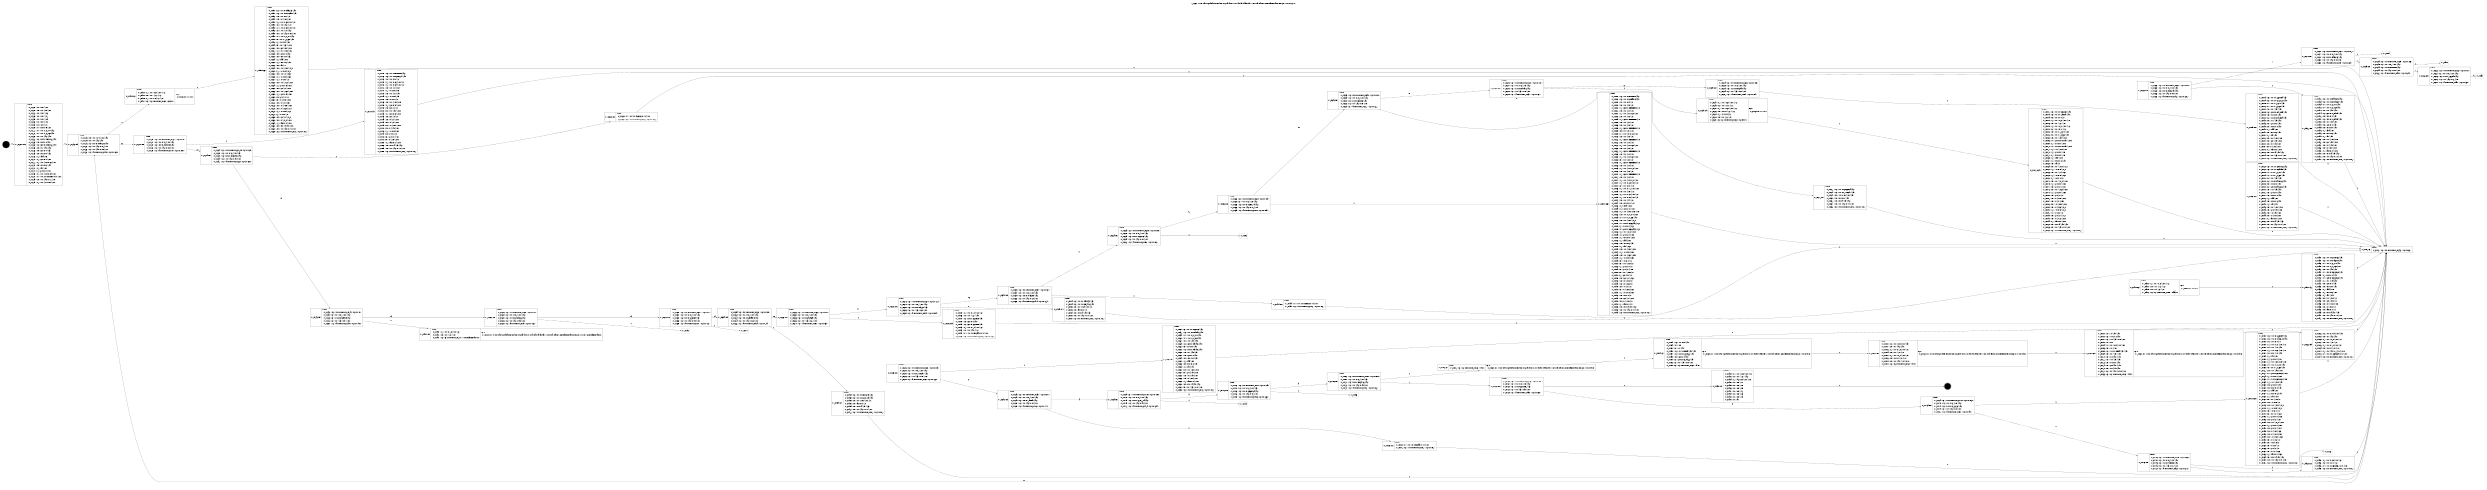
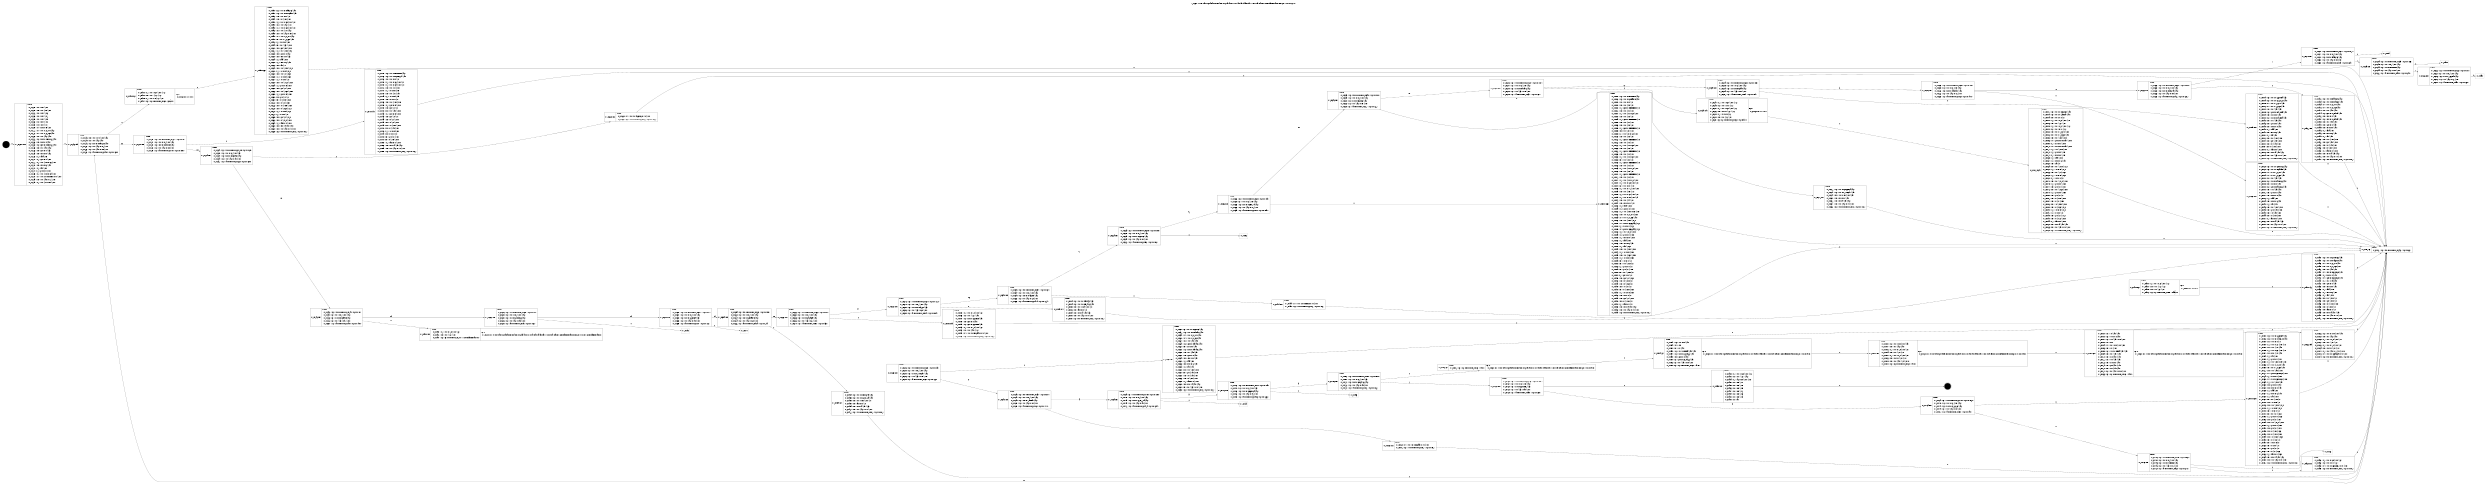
node "0x40163a [28]": added
